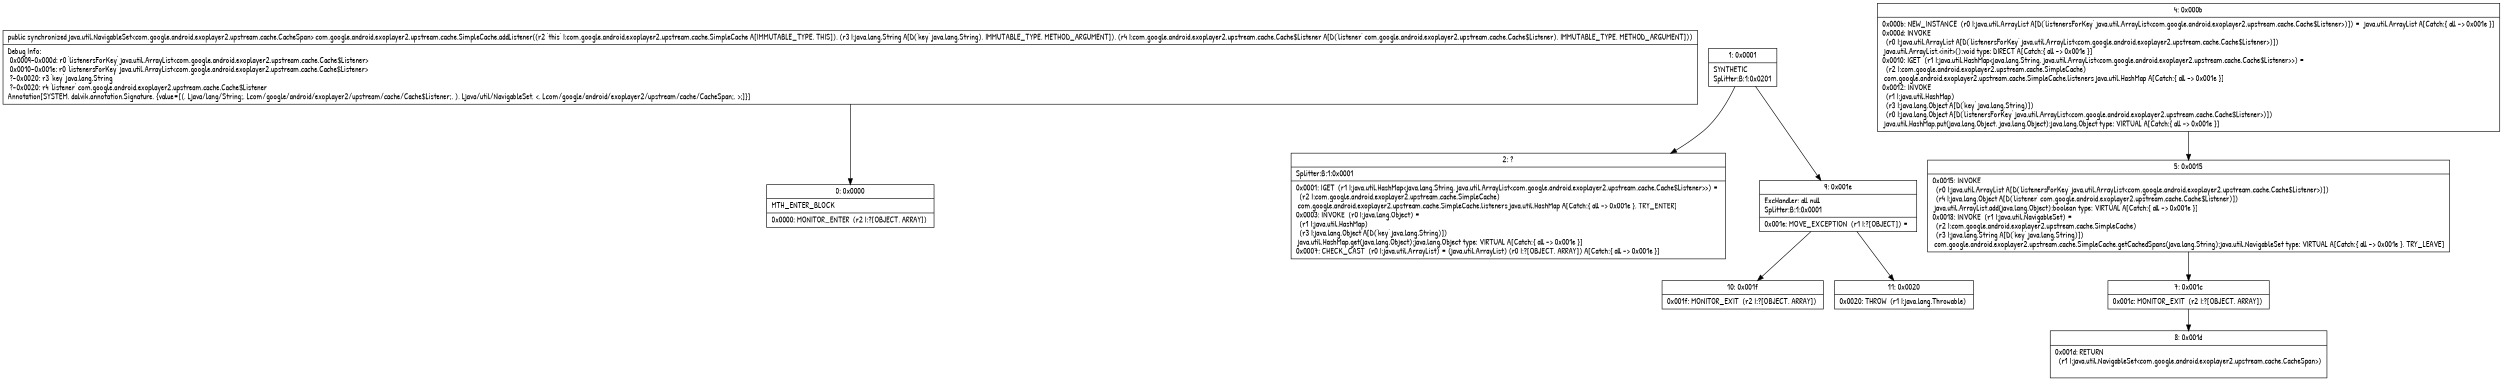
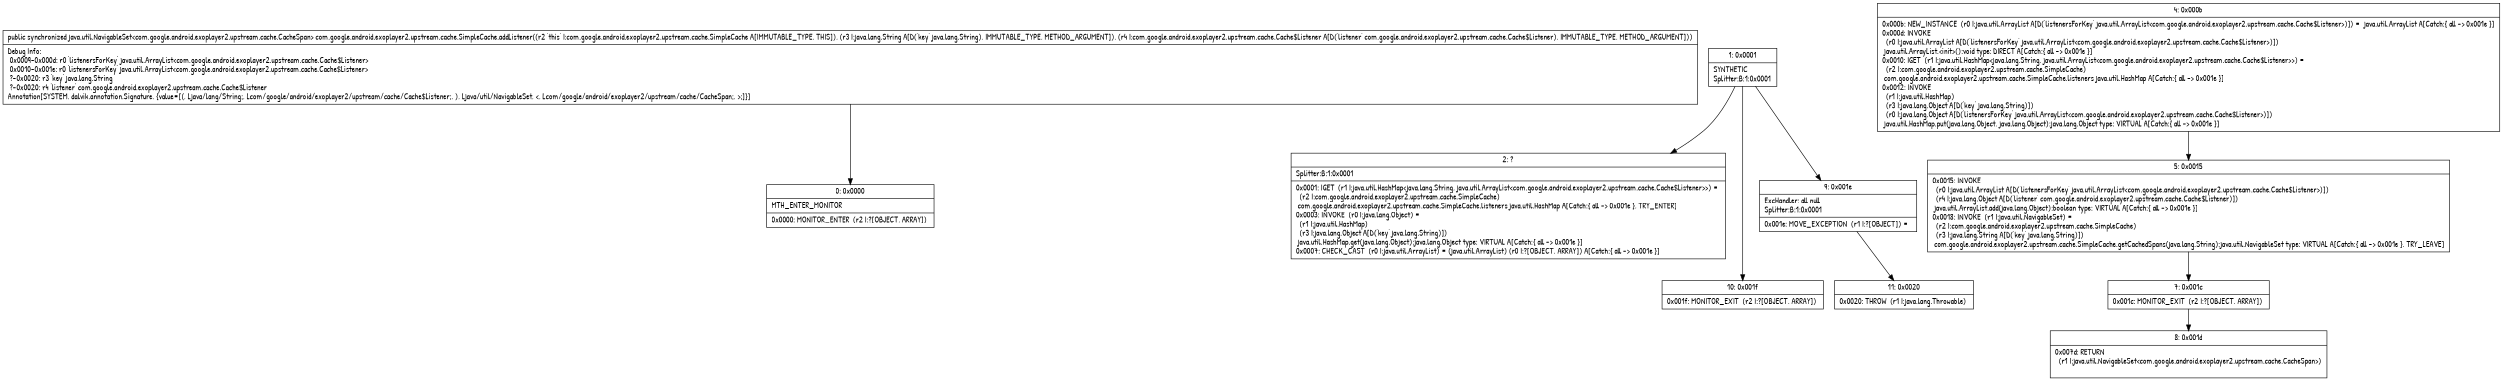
node "1: 0x0001": text "Splitter:B:1:0x0201" -> "Splitter:B:1:0x0001"
node "0: 0x0000": text "MTH_ENTER_BLOCK" -> "MTH_ENTER_MONITOR"
edge "9: 0x001e" -> "10: 0x001f": now "1: 0x0001" -> "10: 0x001f"
node "8: 0x001d": text "0x001d: RETURN" -> "0x007d: RETURN"
